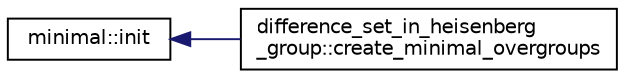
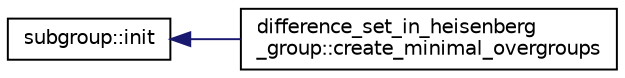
node "minimal::init": label "minimal::init" -> "subgroup::init"
